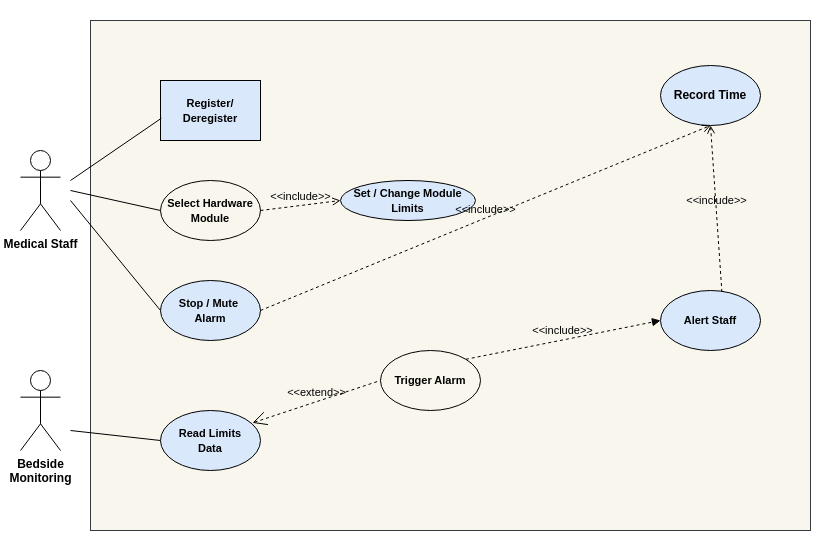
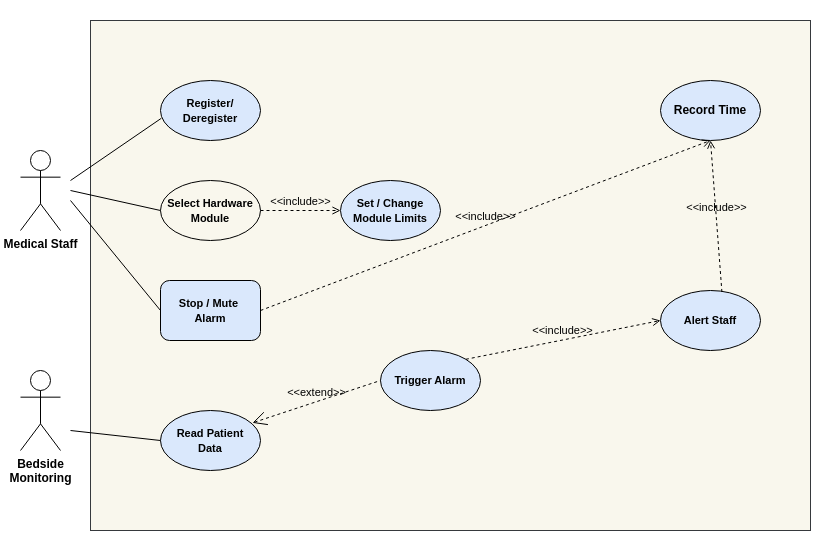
node "Record Time": moved (711, 96) -> (711, 111)
node "Register/ Deregister": shape rectangle -> ellipse
node "Set / Change Module Limits": size 135x40 -> 100x60
node "Stop / Mute Alarm": shape ellipse -> rounded rectangle
edge "Trigger Alarm" -> "Alert Staff": arrowhead block -> open
node "Trigger Alarm": fillcolor #f9f7ed -> #dae8fc
node "Read Limits Data": label "Read Limits Data" -> "Read Patient Data"
